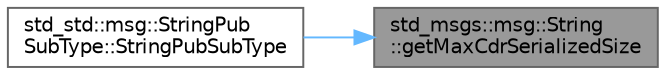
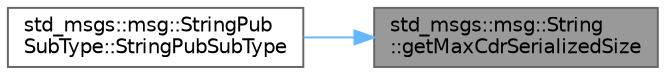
node "std_std::msg::StringPub SubType::StringPubSubType": label "std_std::msg::StringPub SubType::StringPubSubType" -> "std_msgs::msg::StringPub SubType::StringPubSubType"
